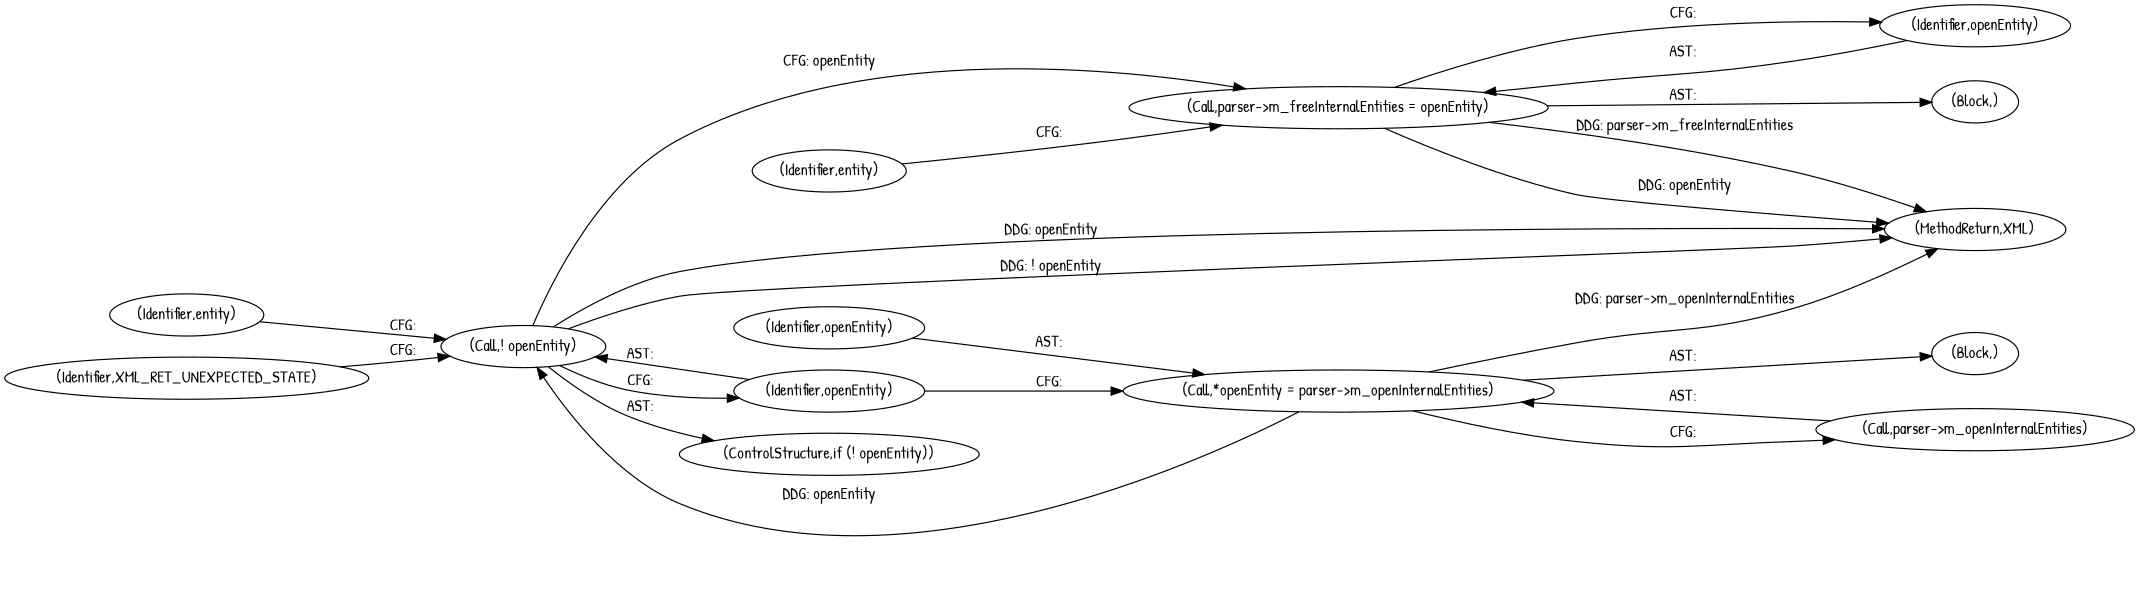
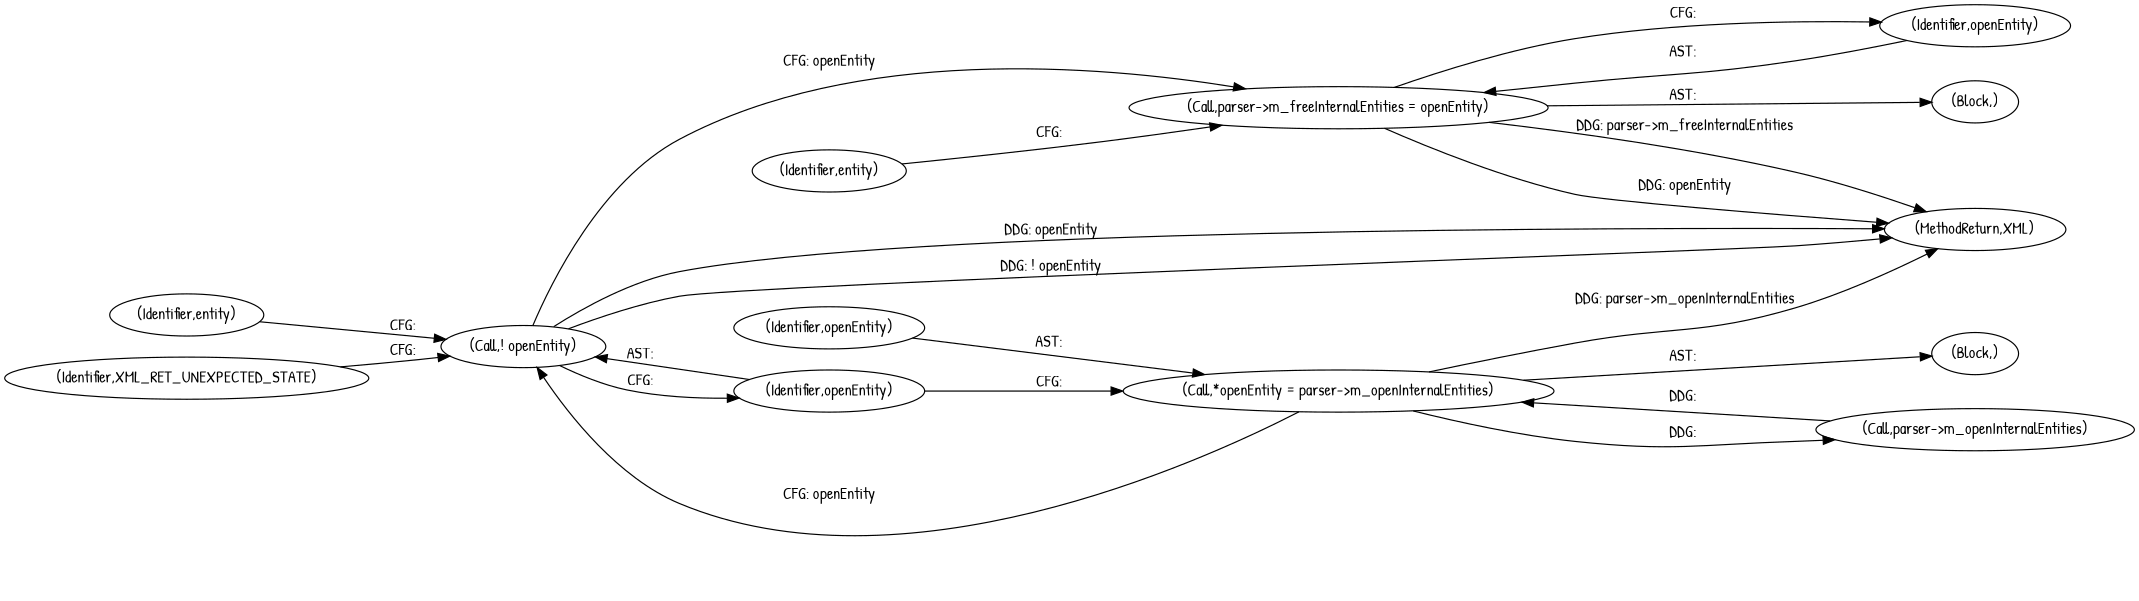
edge "(Call,parser->m_openInternalEntities)" -> "(Call,*openEntity = parser->m_openInternalEntities)": label "AST: " -> "DDG: "
edge "(Call,*openEntity = parser->m_openInternalEntities)" -> "(Call,parser->m_openInternalEntities)": label "CFG: " -> "DDG: "
node "(ControlStructure,if (! openEntity))": removed
edge "(Call,*openEntity = parser->m_openInternalEntities)" -> "(Call,! openEntity)": label "DDG: openEntity" -> "CFG: openEntity"
